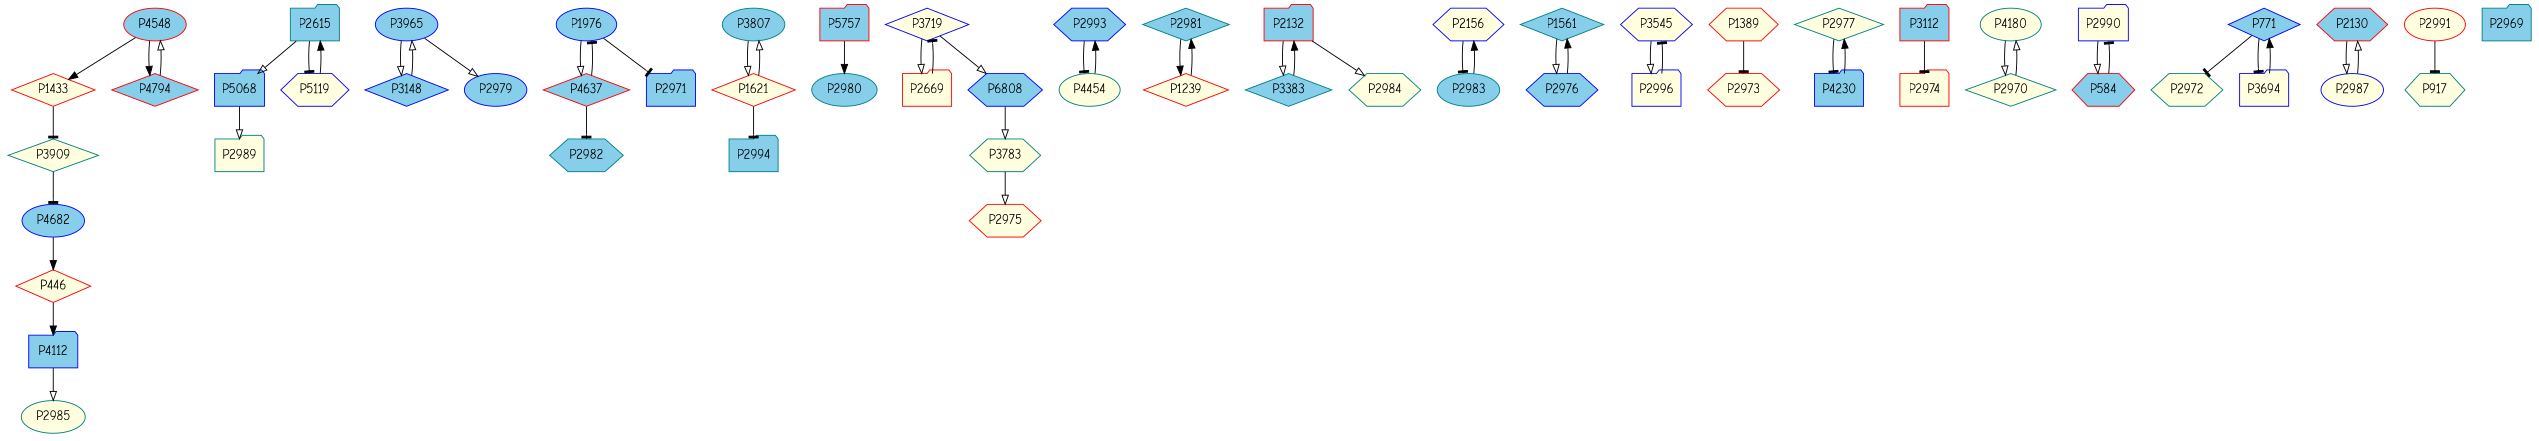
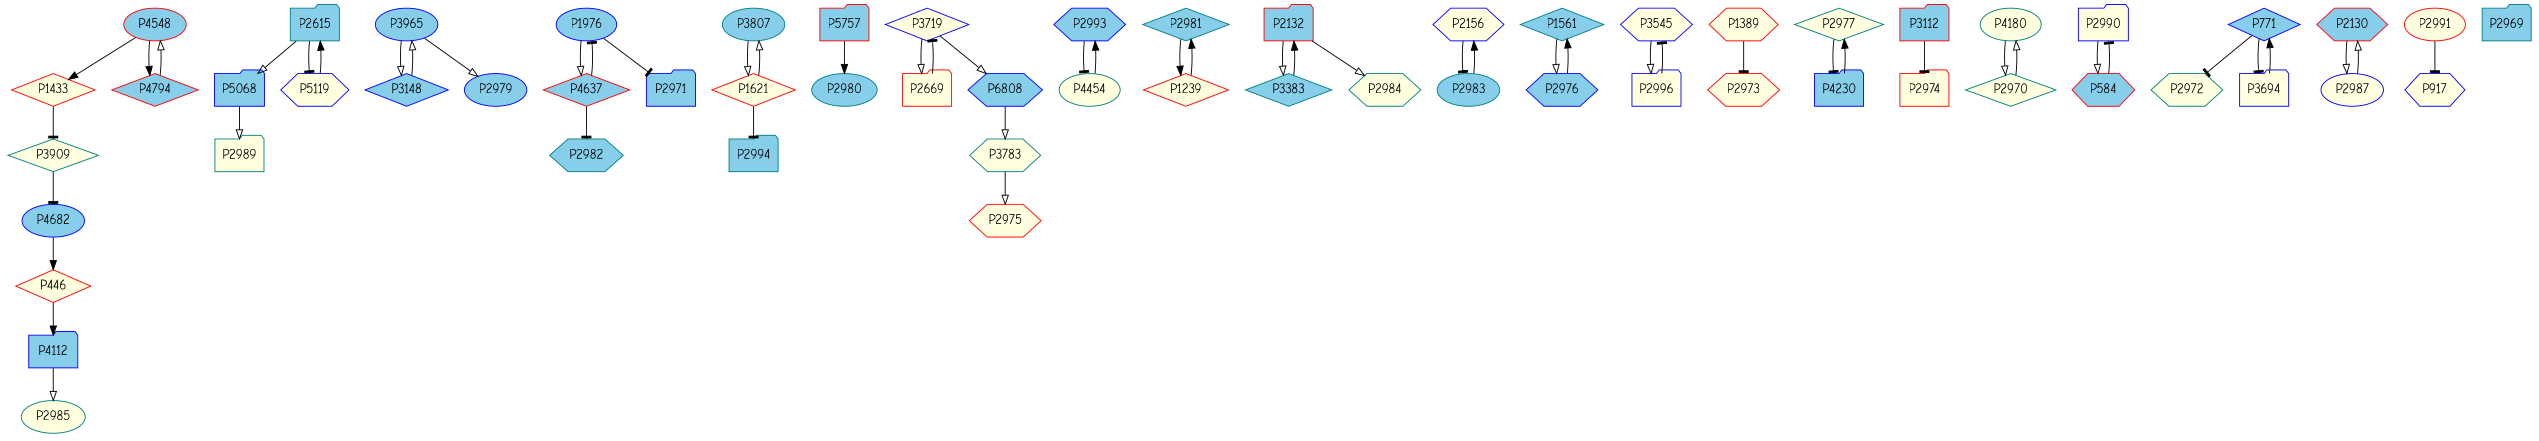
node "P917": color teal -> blue
